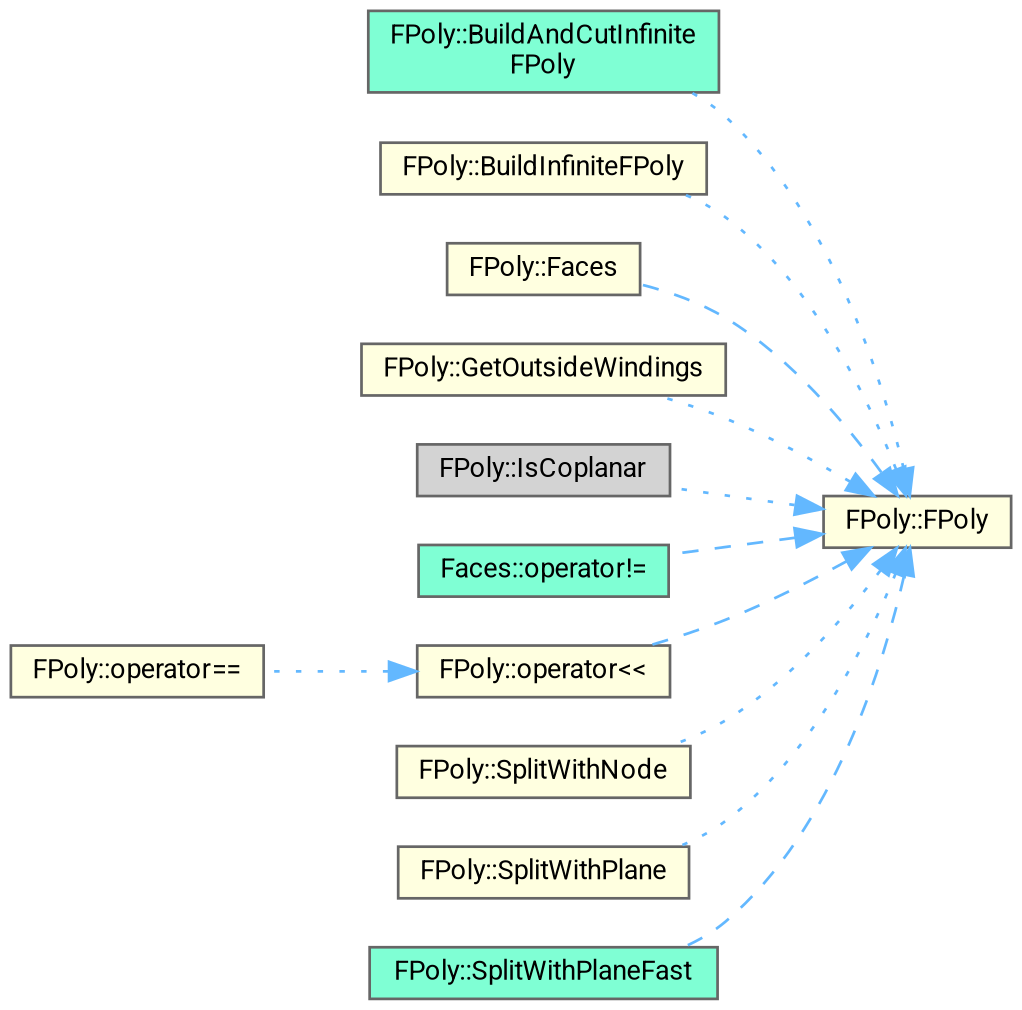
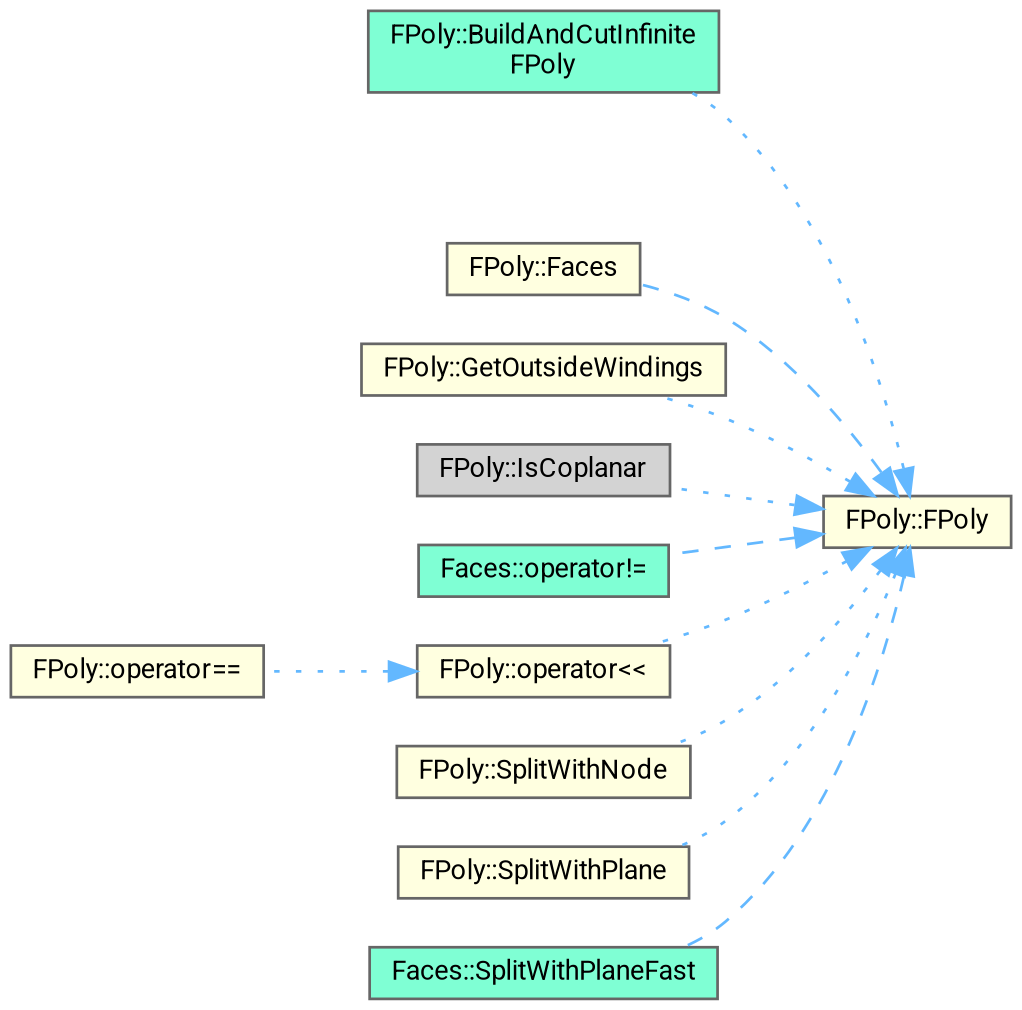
node "FPoly::BuildInfiniteFPoly": removed
edge "FPoly::operator<<" -> "FPoly::FPoly": style dashed -> dotted
node "FPoly::SplitWithPlaneFast": label "FPoly::SplitWithPlaneFast" -> "Faces::SplitWithPlaneFast"
